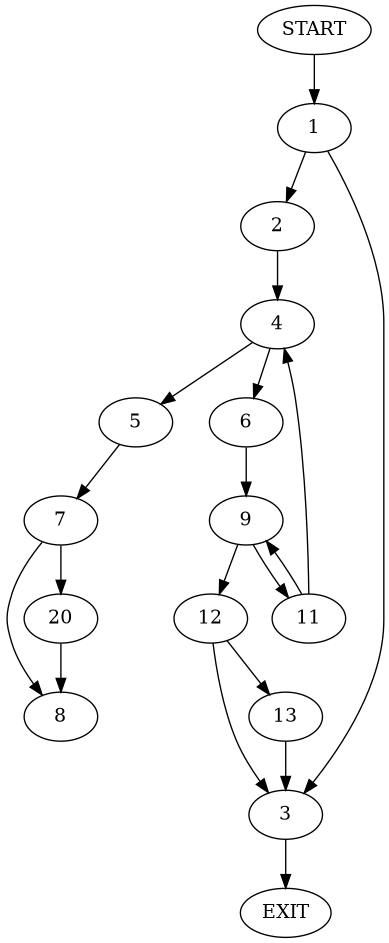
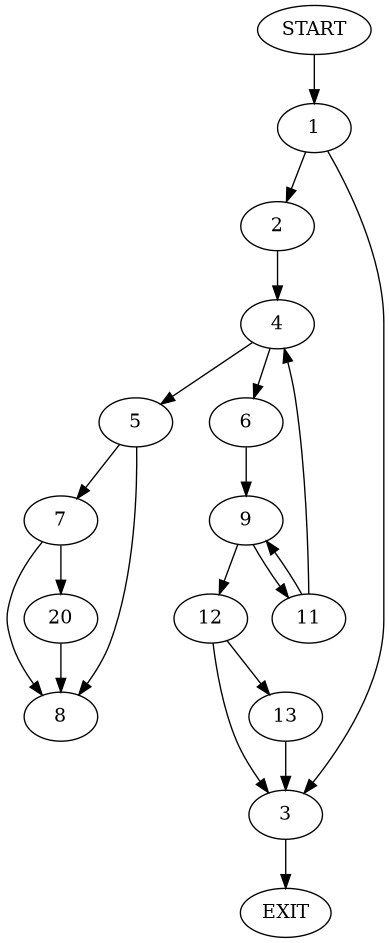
edge "5" -> "8": added
